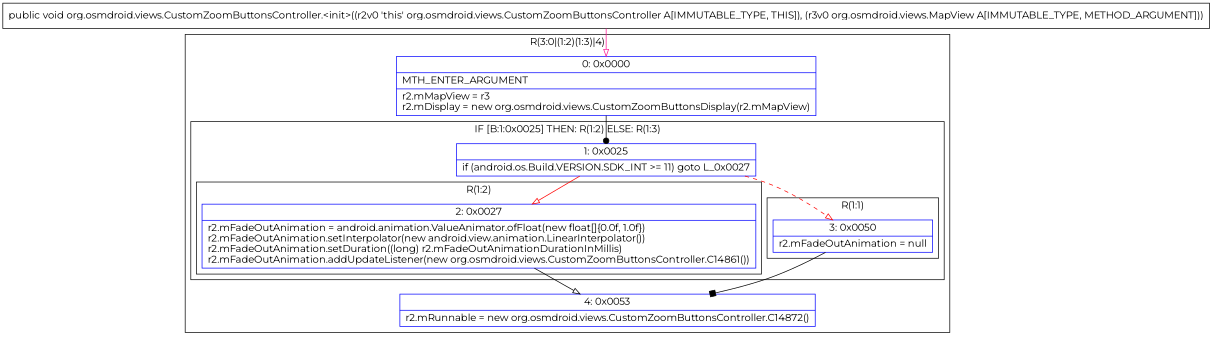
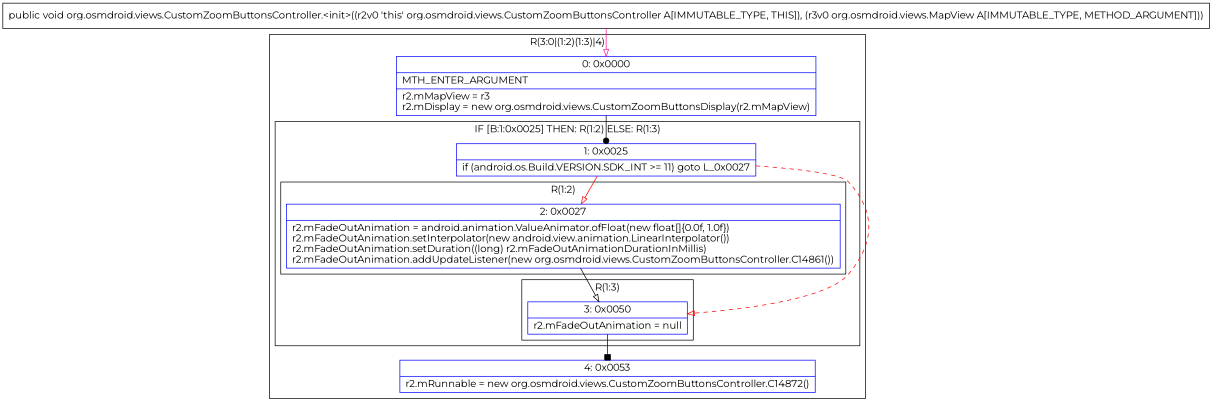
cluster "R(1:1)": label "R(1:1)" -> "R(1:3)"
edge "2: 0x0027" -> "4: 0x0053": now "2: 0x0027" -> "3: 0x0050"
